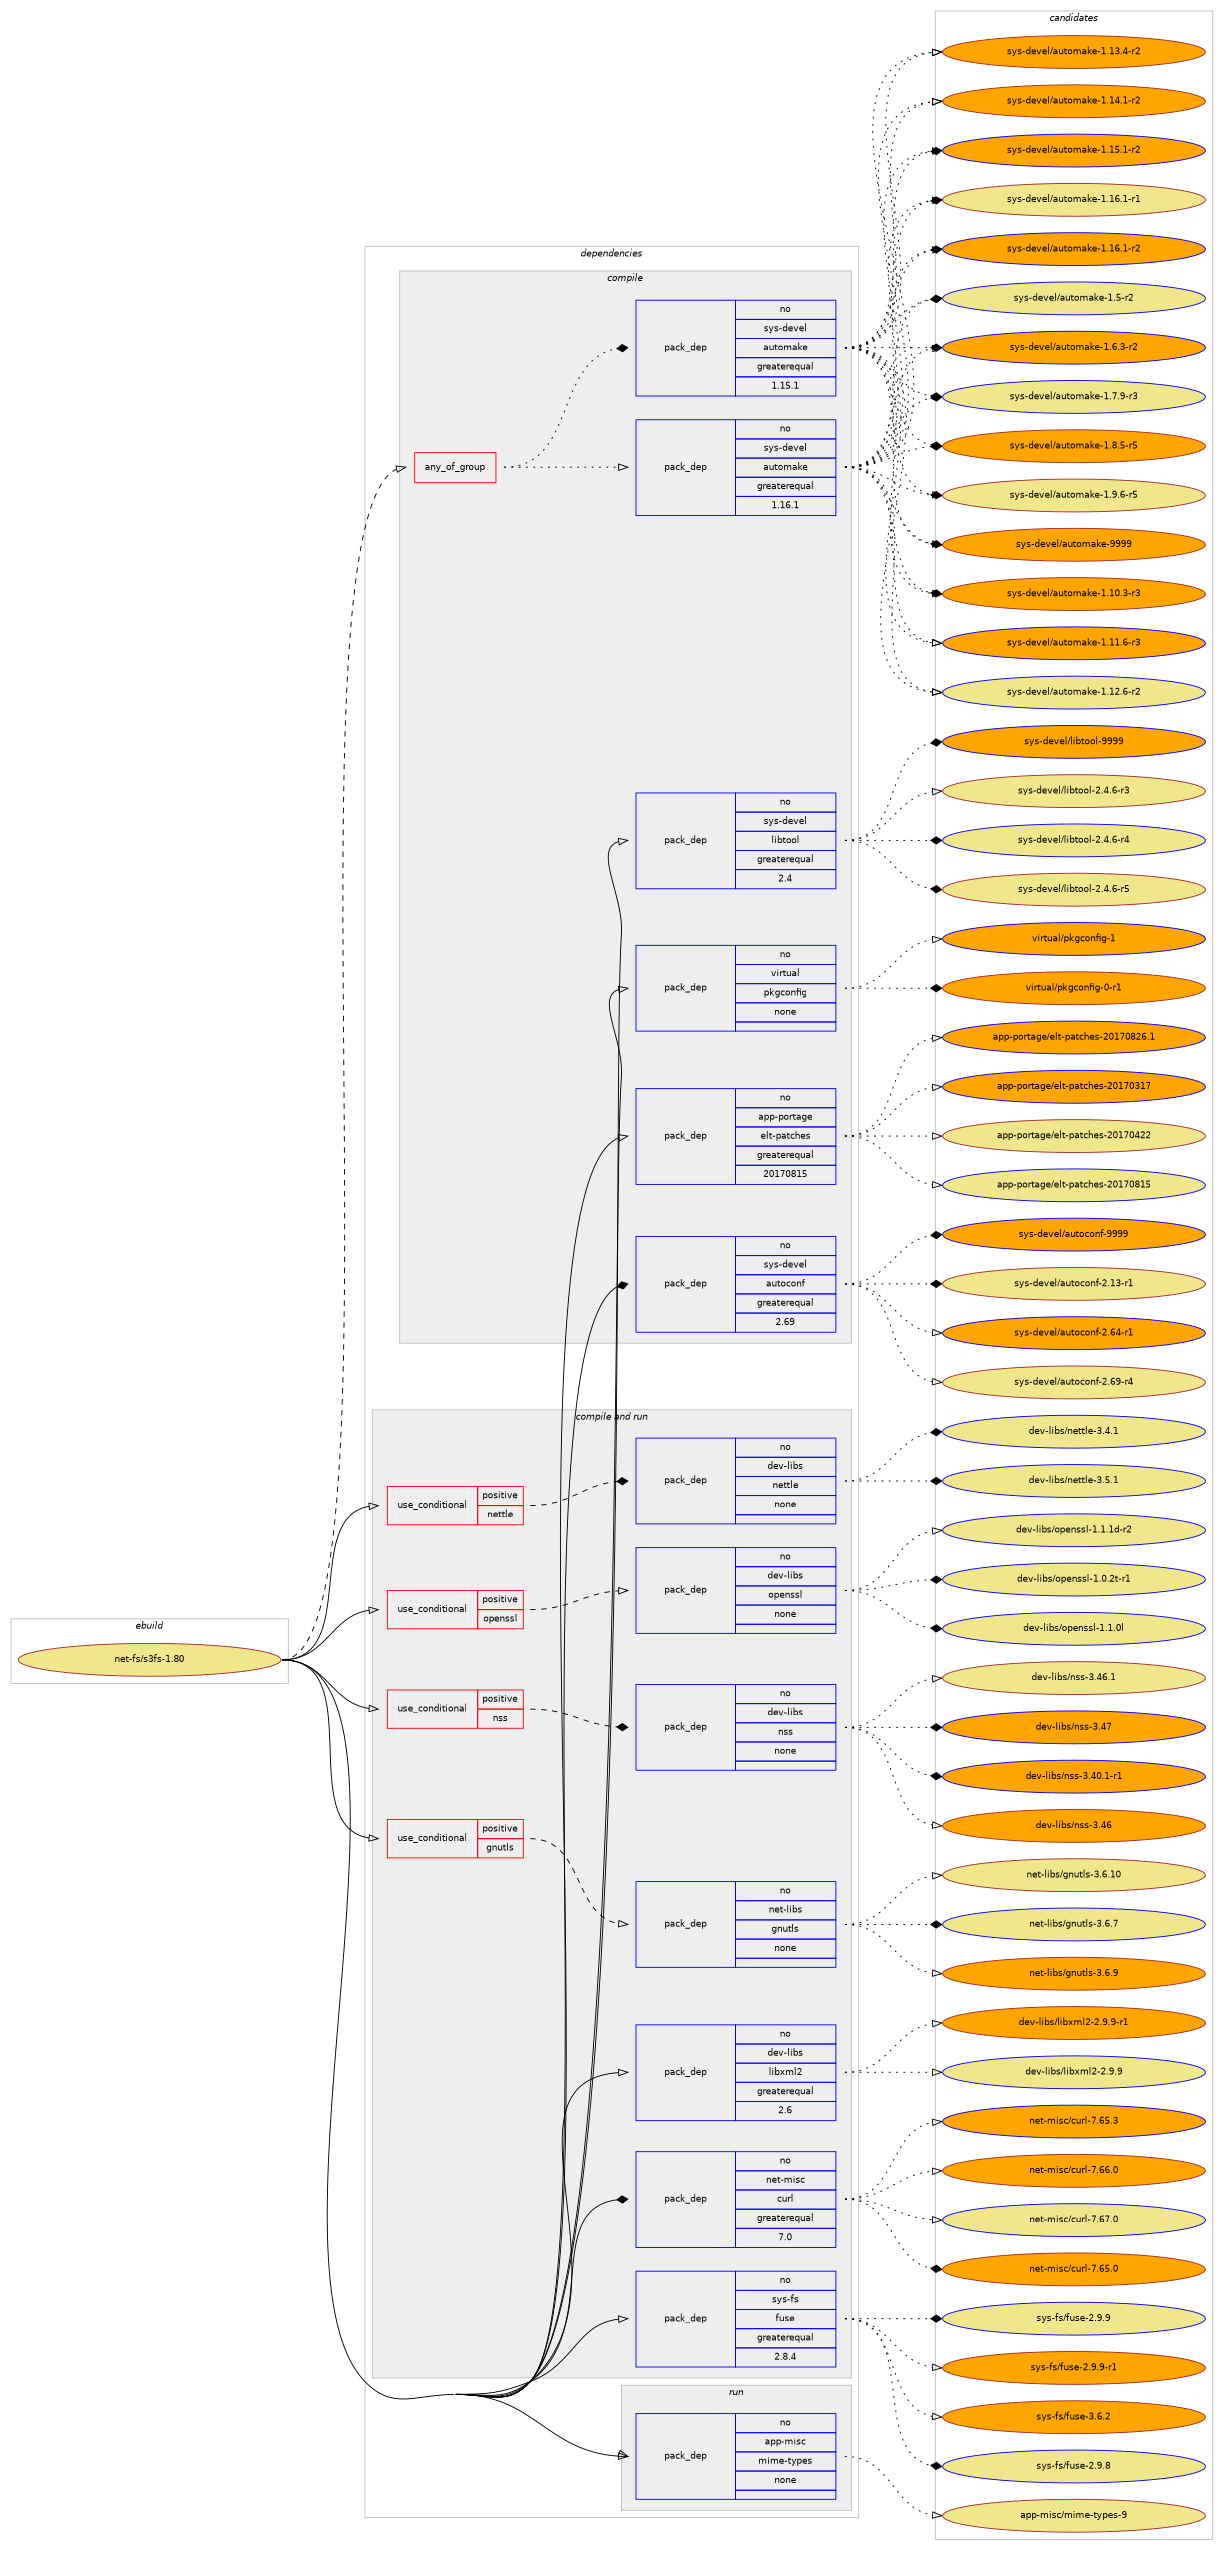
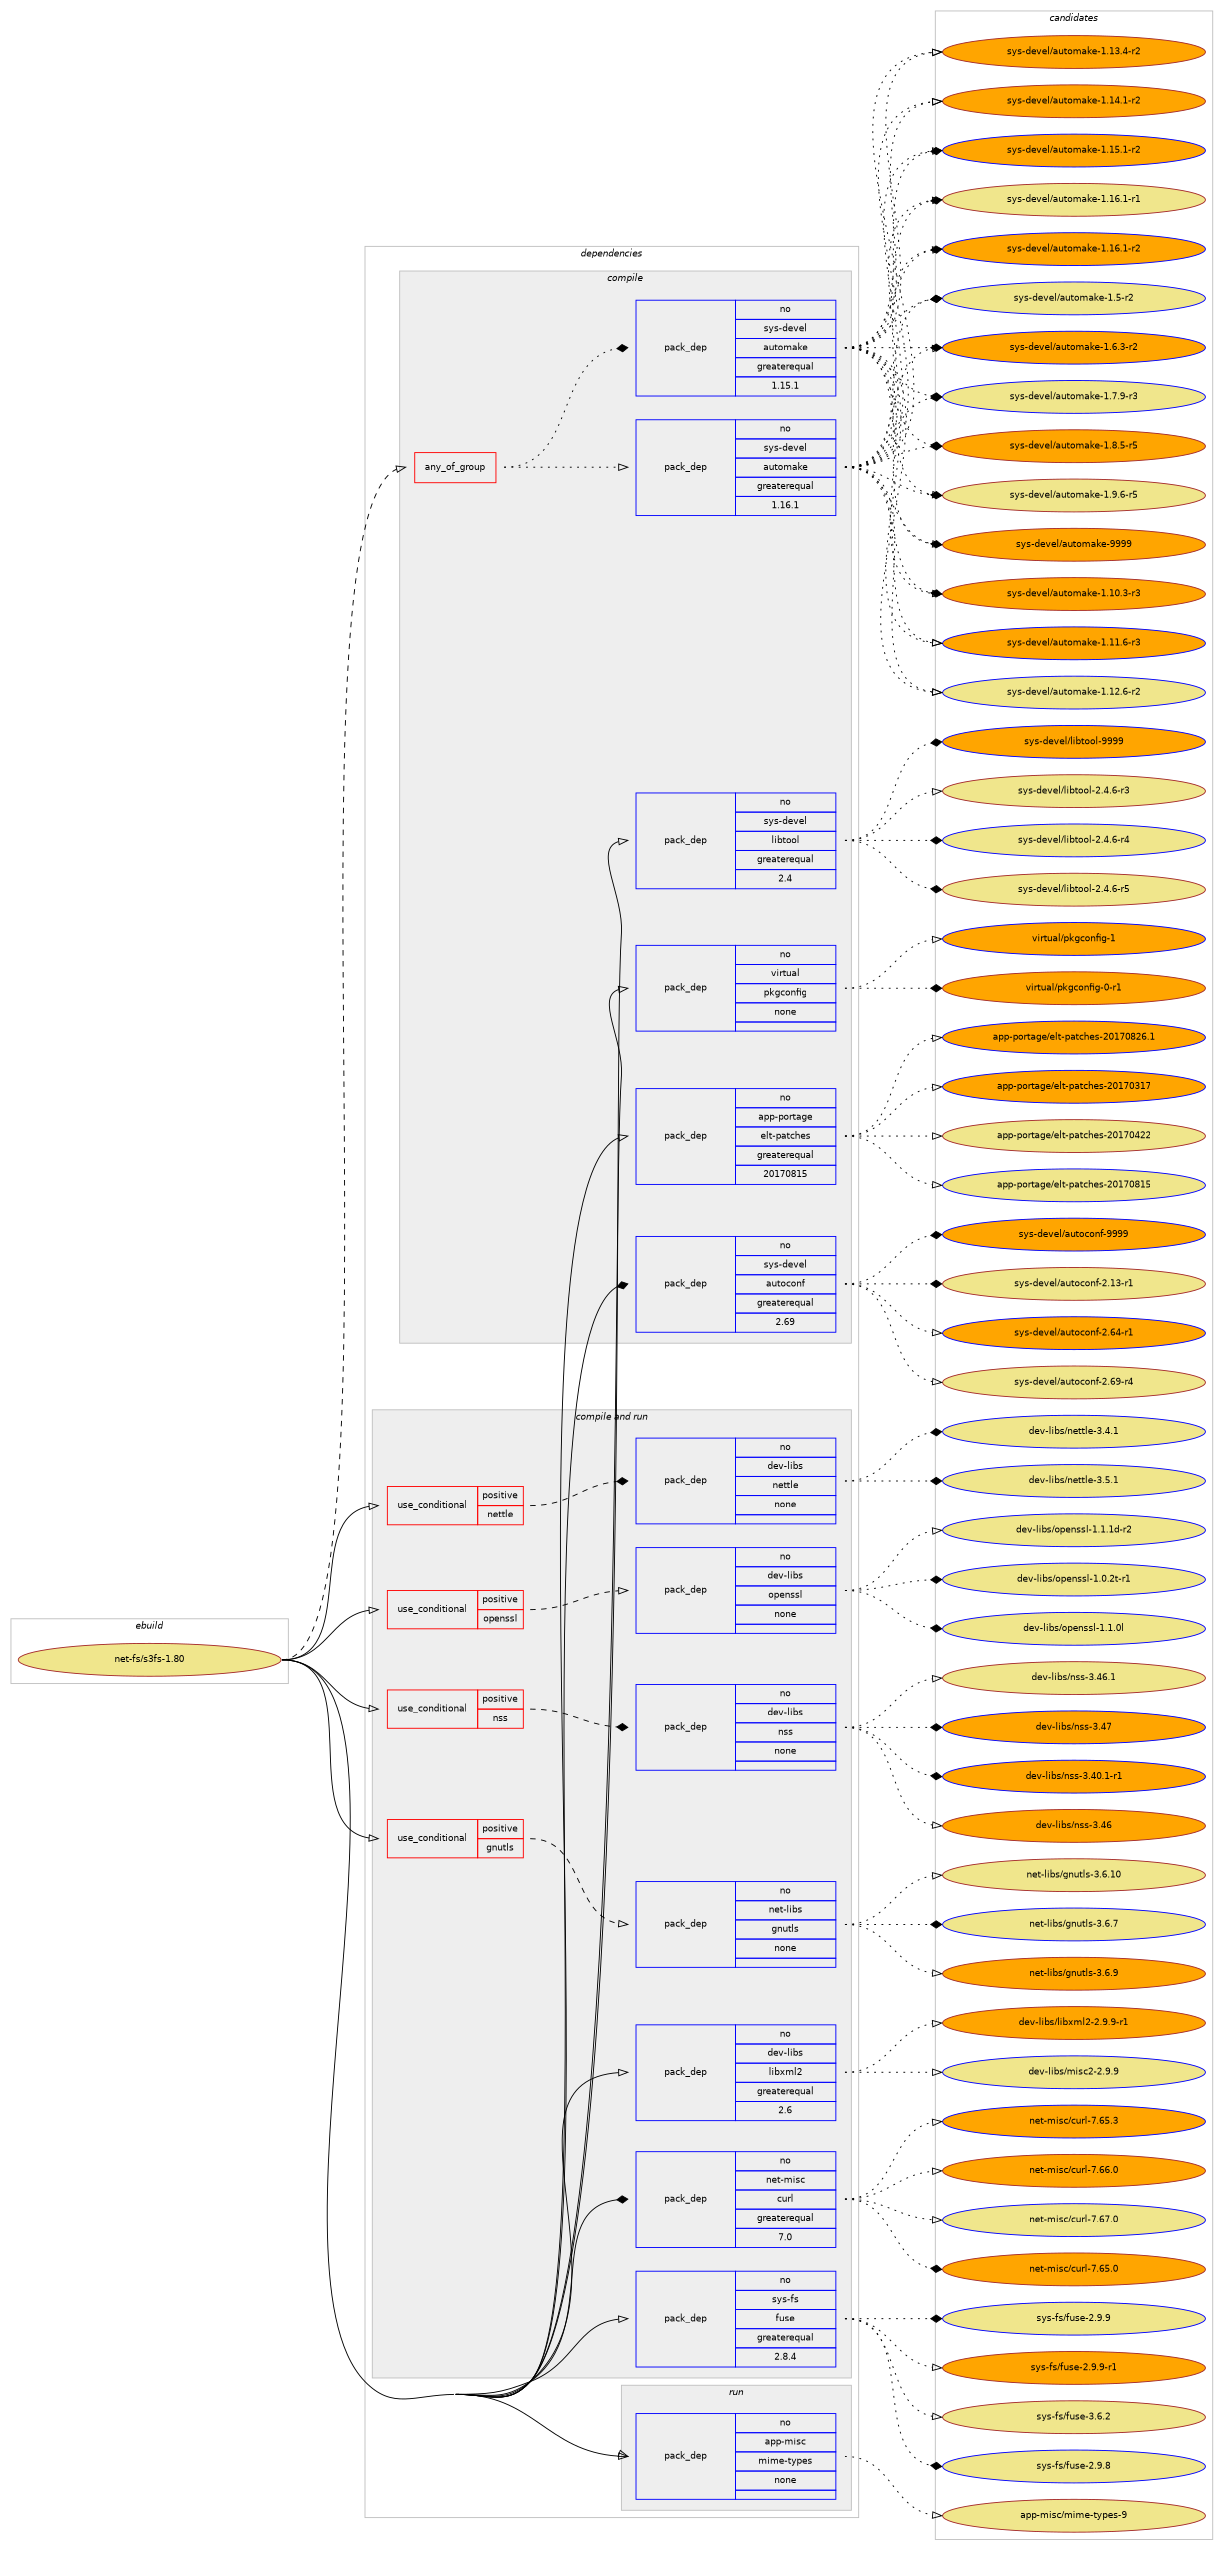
node "dev-libs/libxml2-2.9.9": label "dev-libs/libxml2-2.9.9" -> "dev-libs/misc2-2.9.9"
node "sys-fs/fuse-3.6.2": fillcolor orange -> khaki
